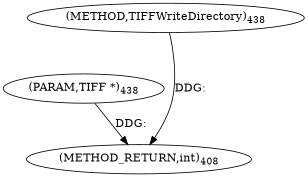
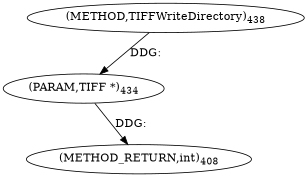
node "(PARAM,TIFF *)": text "438" -> "434"
edge "(METHOD,TIFFWriteDirectory)" -> "(METHOD_RETURN,int)": now "(METHOD,TIFFWriteDirectory)" -> "(PARAM,TIFF *)"
